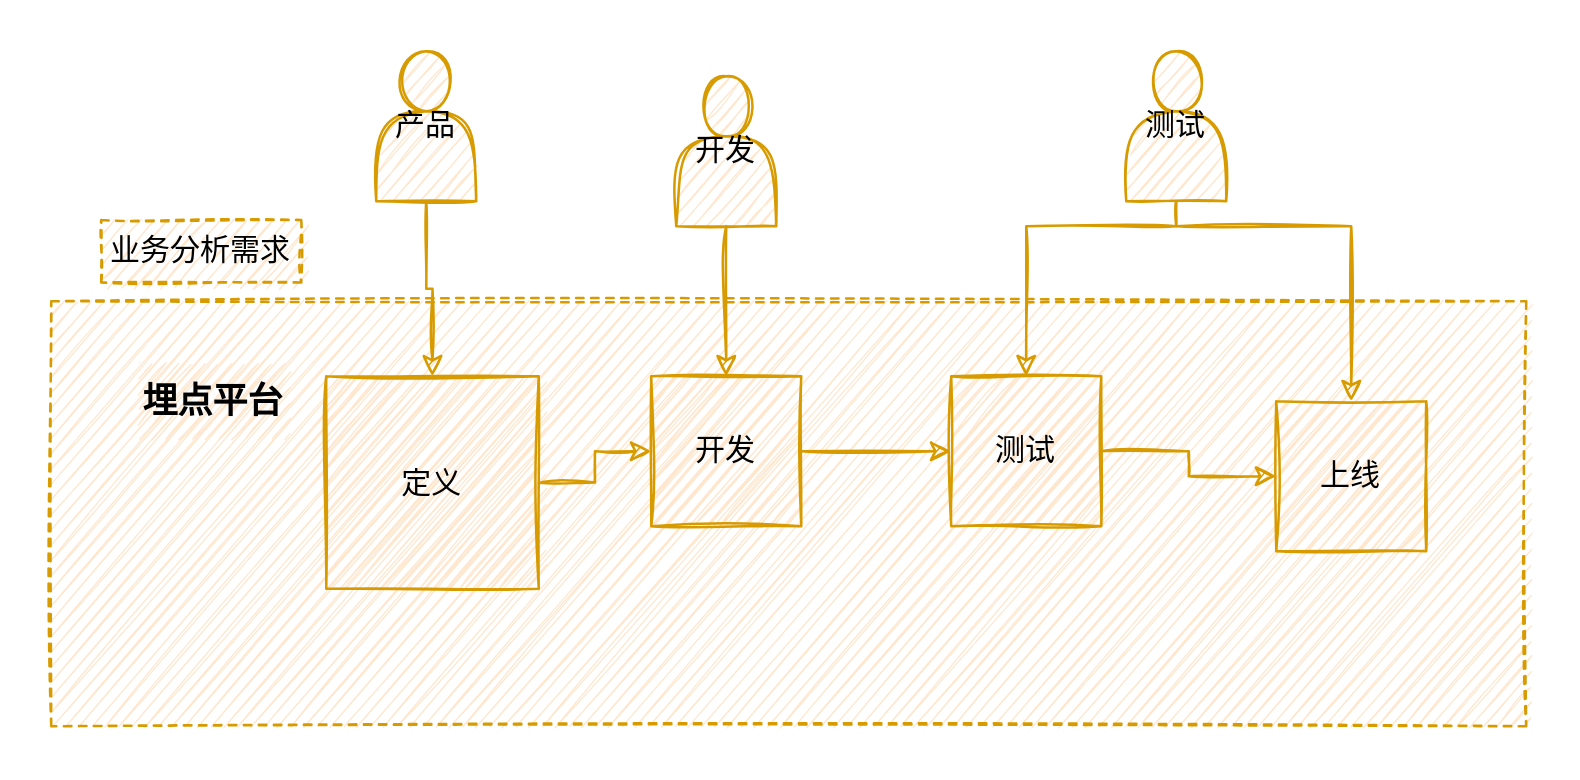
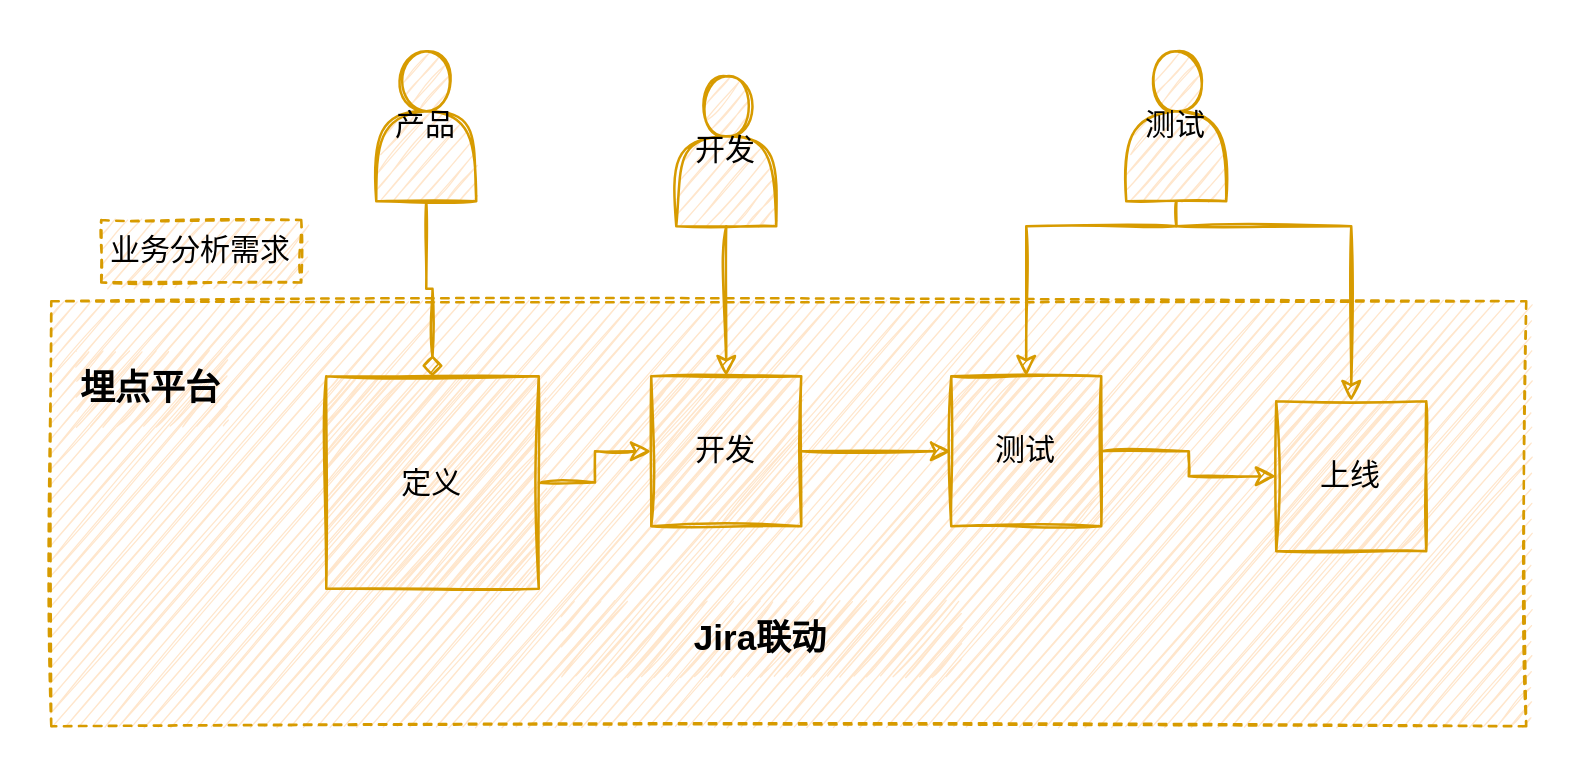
edge "产品" -> "定义": arrowhead classic -> diamond
node "埋点平台": moved (214, 401) -> (151, 389)
node "Jira联动": added
